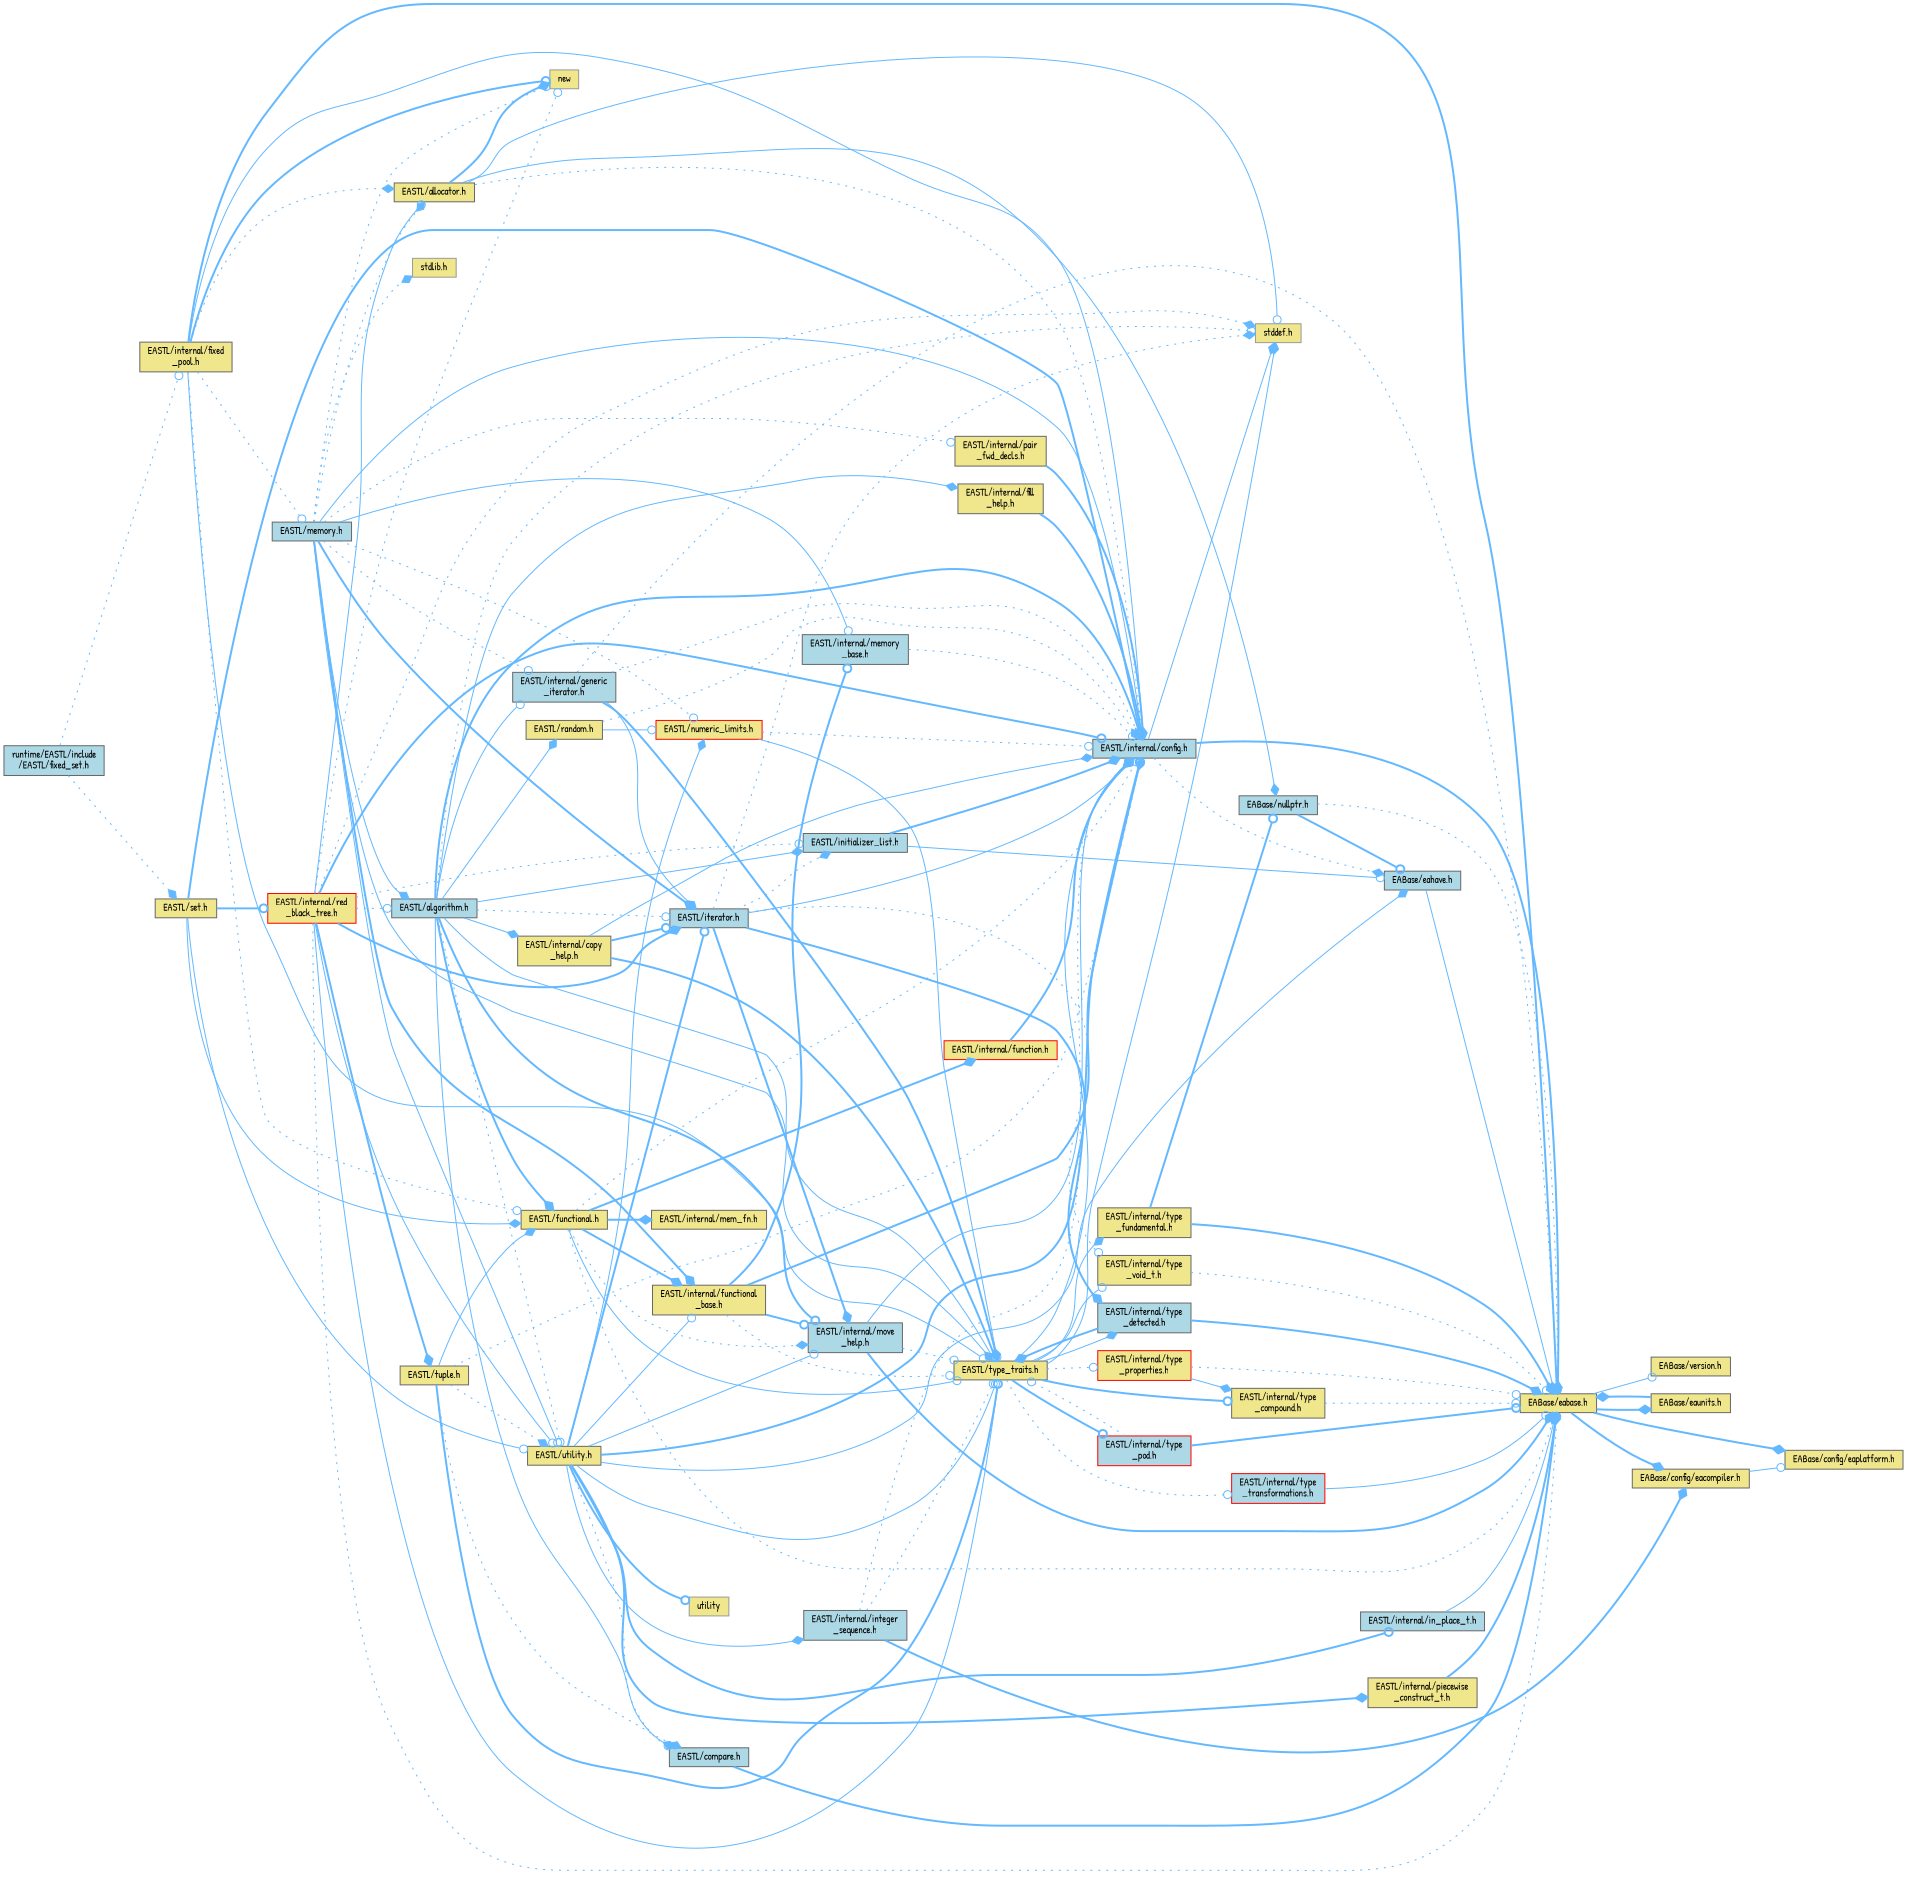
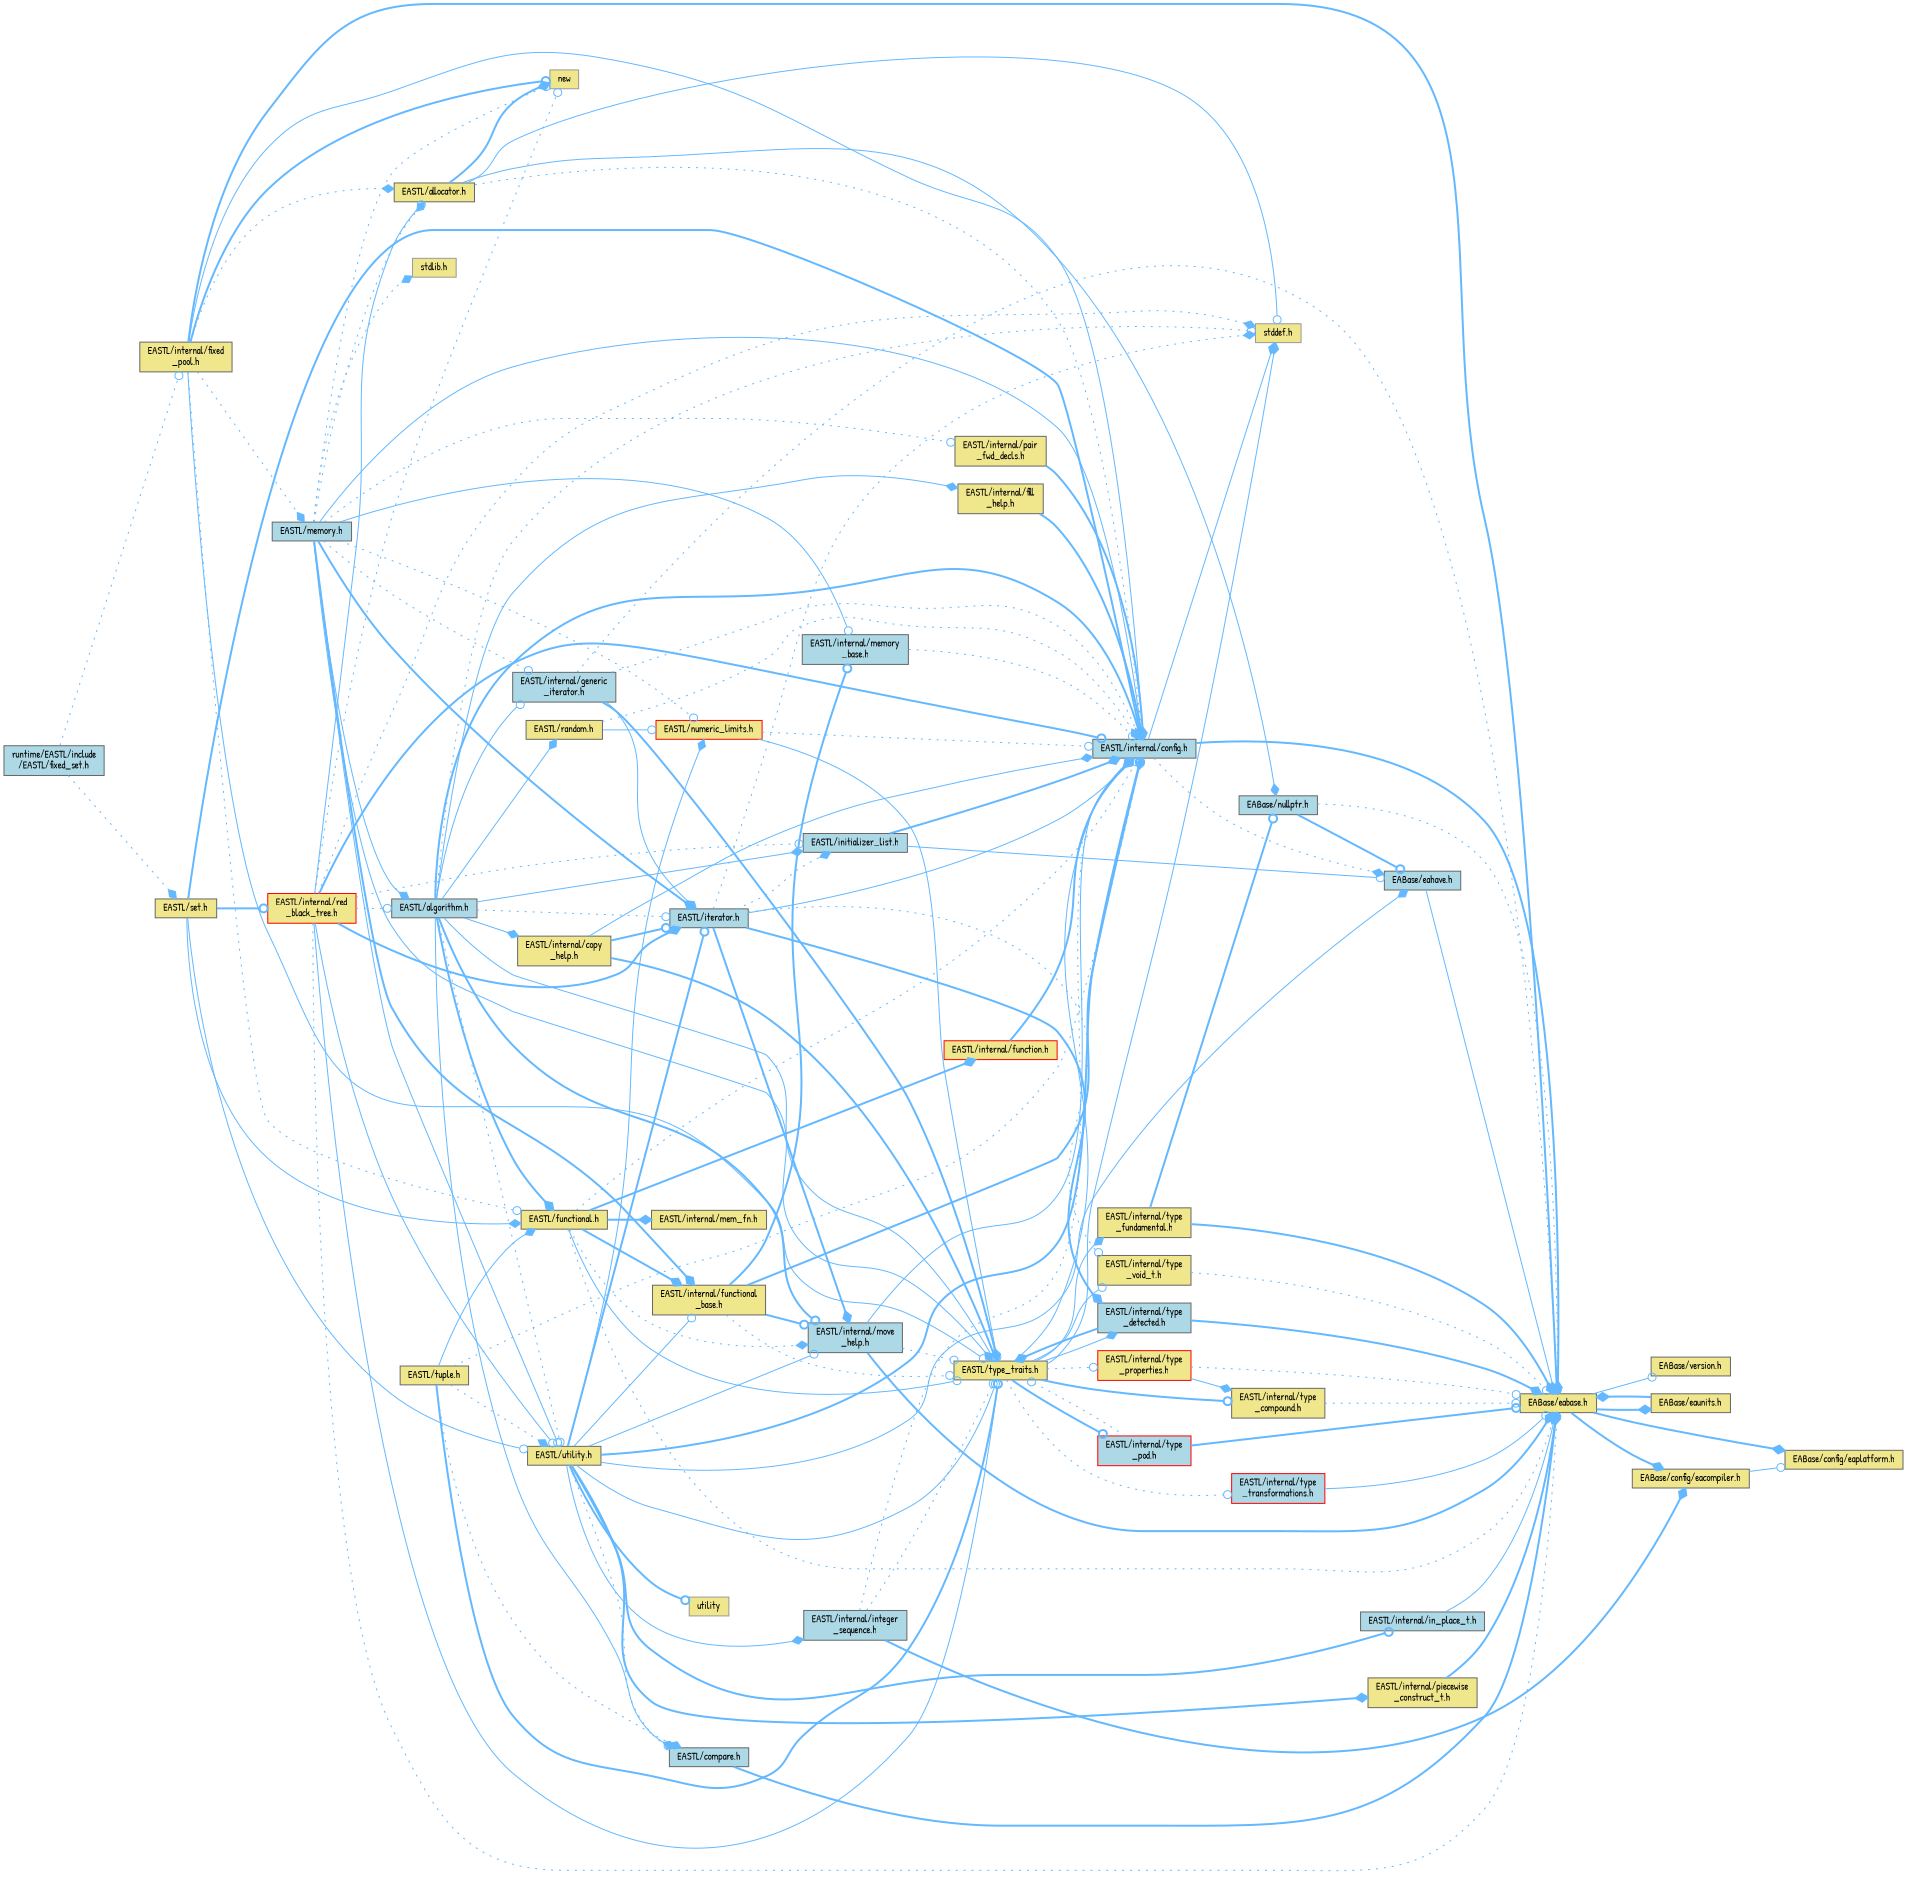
edge "EASTL/internal/fixed _pool.h" -> "EASTL/memory.h": arrowhead odot -> diamond
edge "EASTL/internal/red _black_tree.h" -> "EASTL/tuple.h": removed
